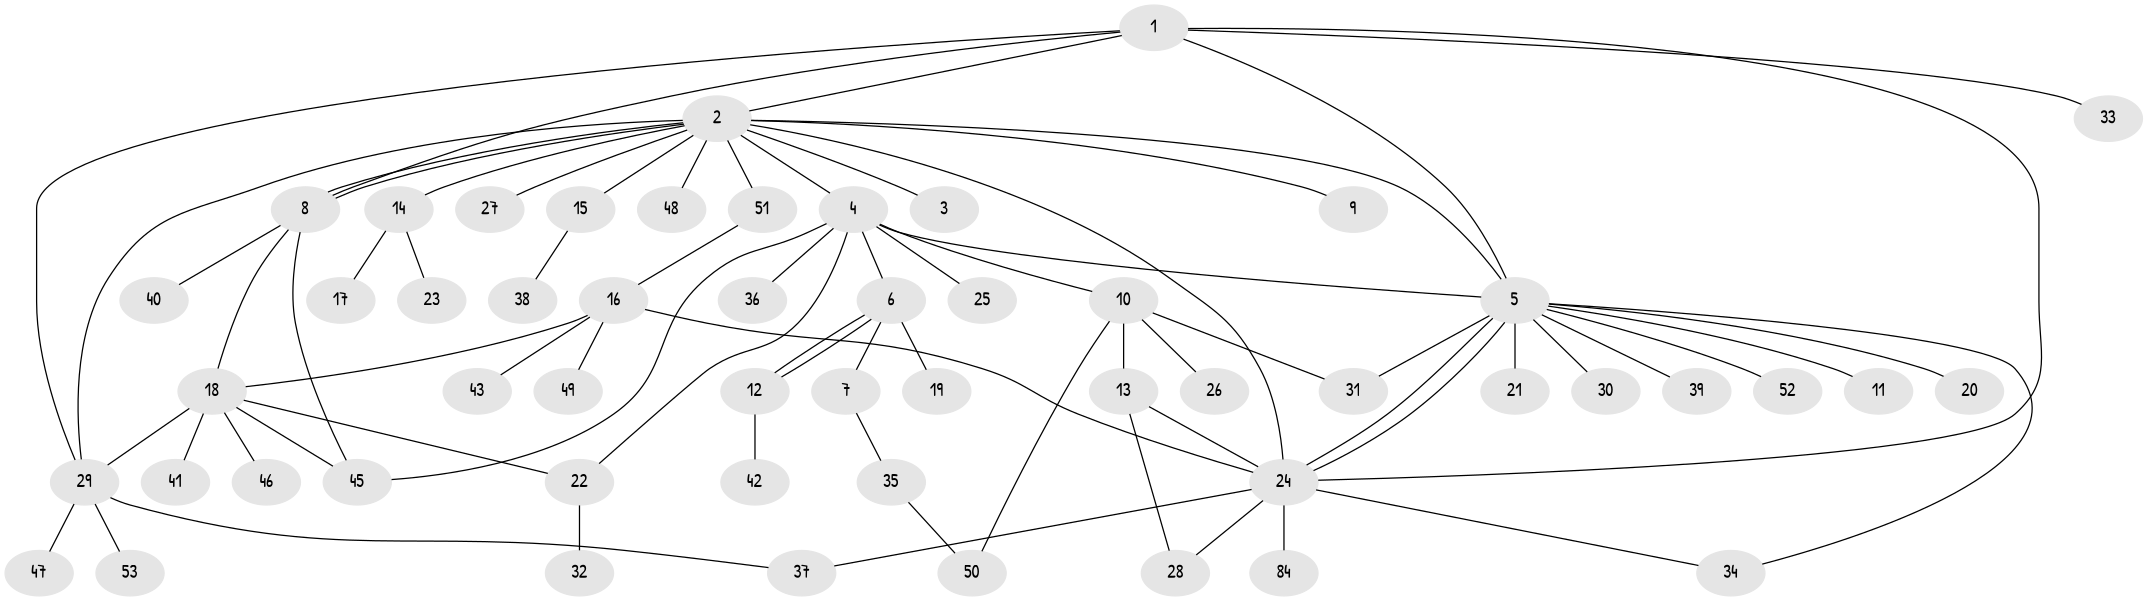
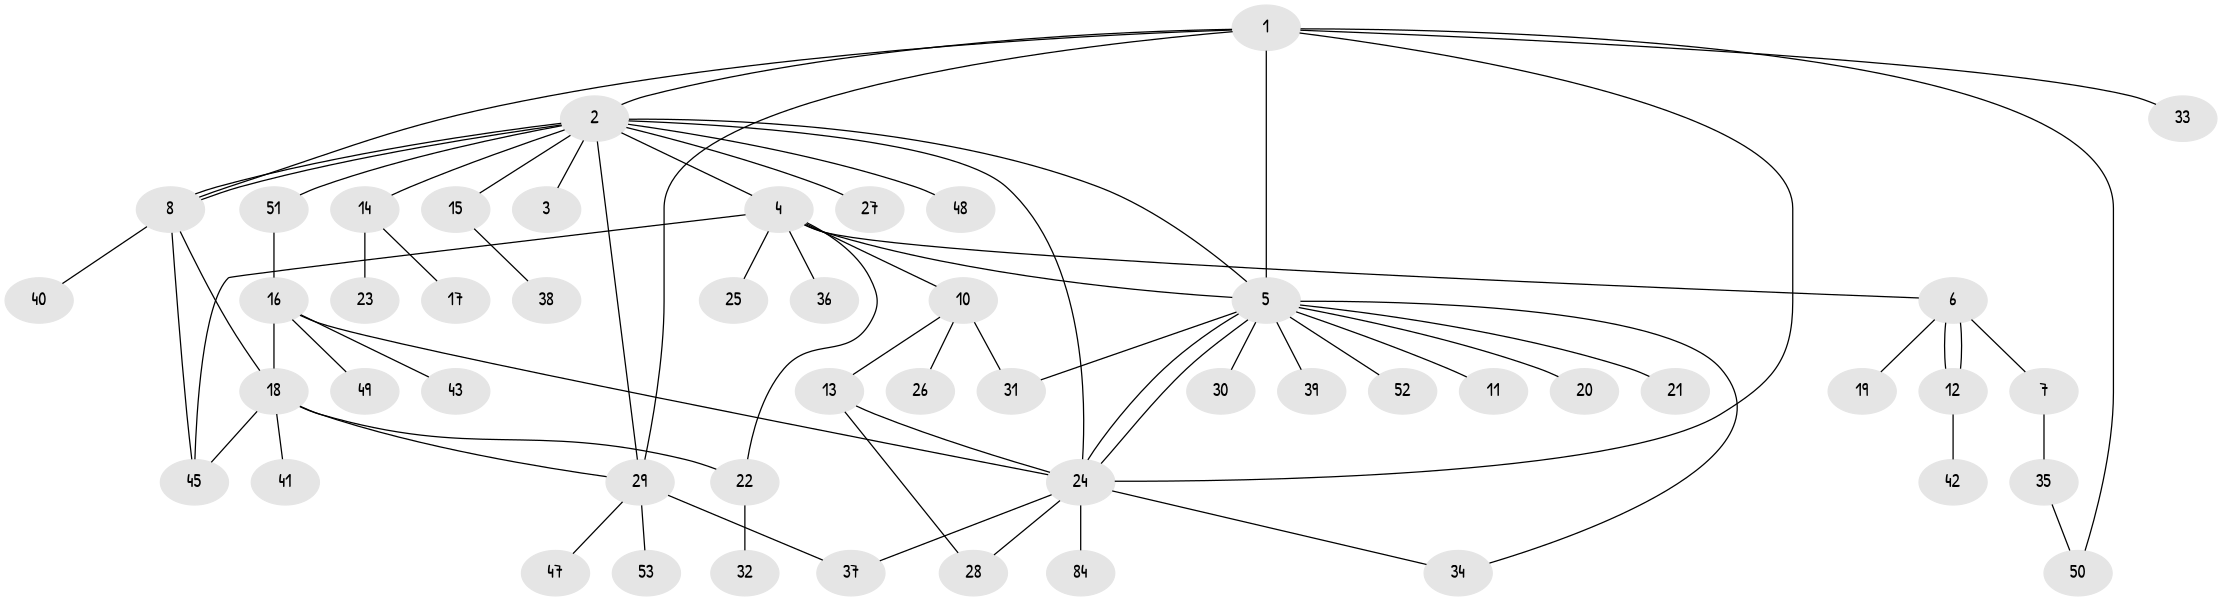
node "9": removed
edge "10" -- "50": now "1" -- "50"
node "46": removed
